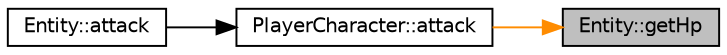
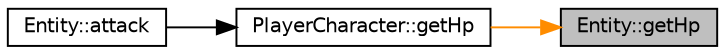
node "PlayerCharacter::attack": label "PlayerCharacter::attack" -> "PlayerCharacter::getHp"
